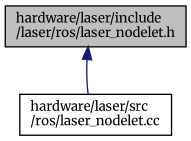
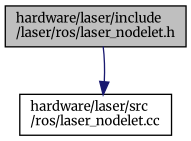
edge "hardware/laser/src /ros/laser_nodelet.cc" -> "hardware/laser/include /laser/ros/laser_nodelet.h": reversed
